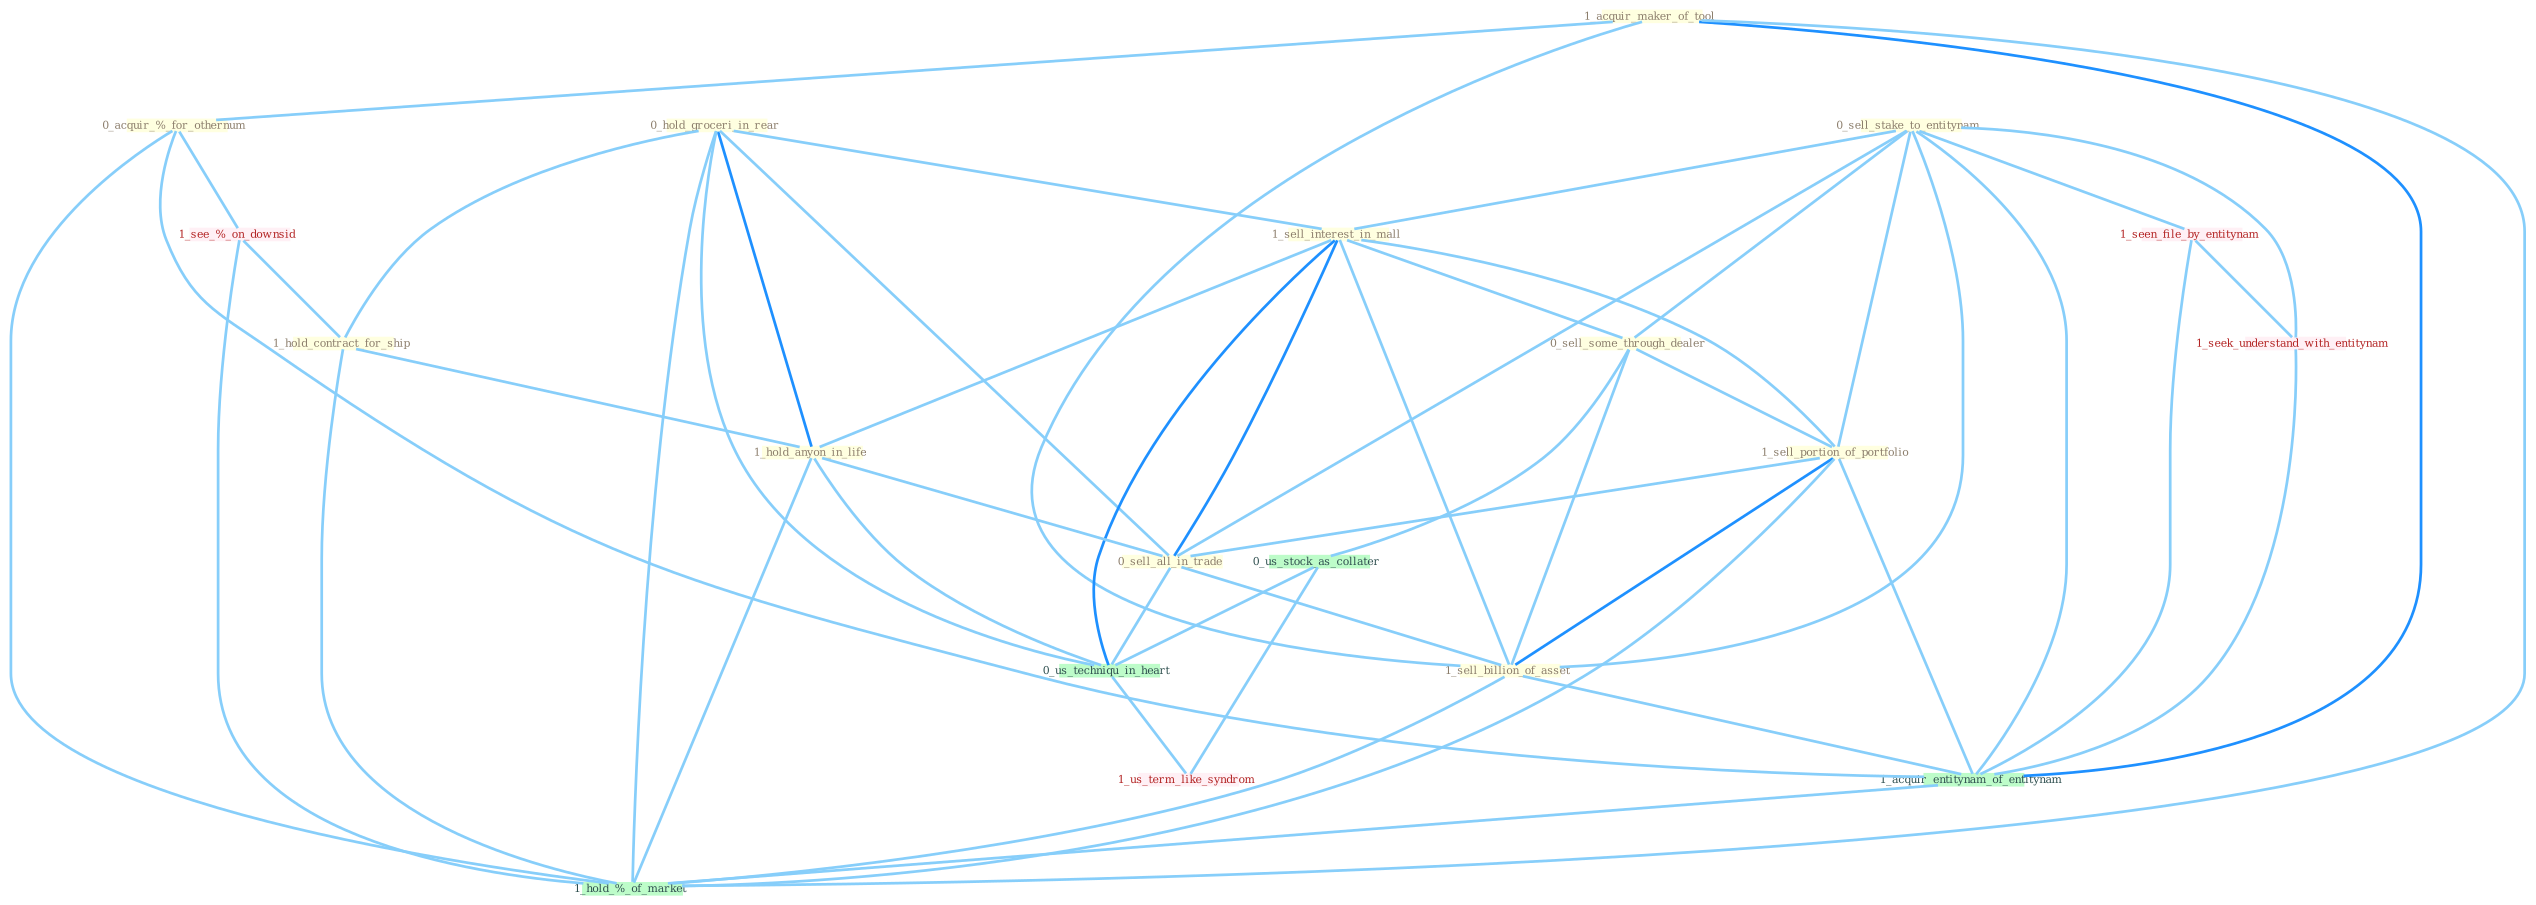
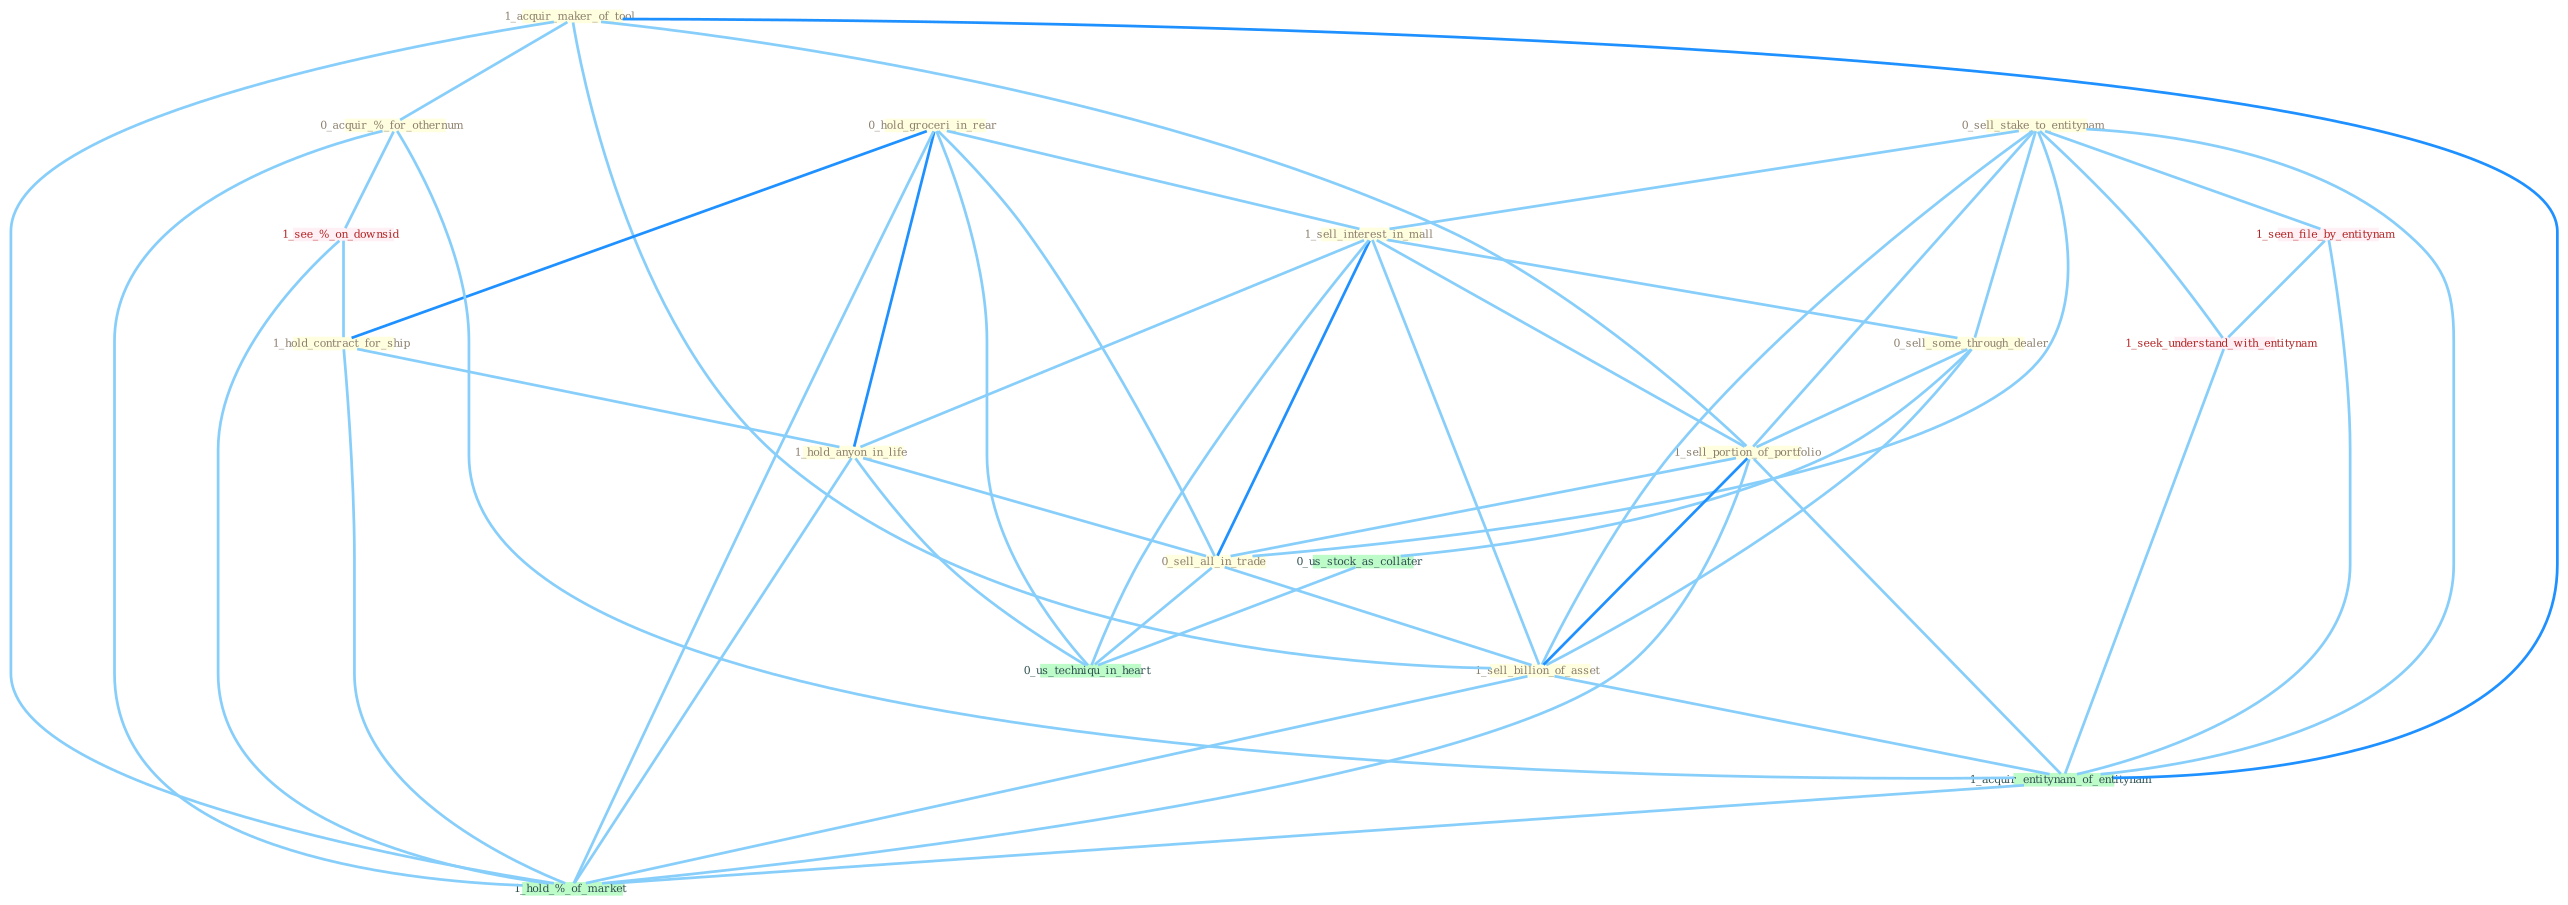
edge "1_acquir_maker_of_tool" -- "1_sell_portion_of_portfolio": added
edge "0_hold_groceri_in_rear" -- "1_hold_contract_for_ship": color #87cefa -> #1e90ff
edge "1_sell_interest_in_mall" -- "0_us_techniqu_in_heart": color #1e90ff -> #87cefa
node "1_us_term_like_syndrom": removed
